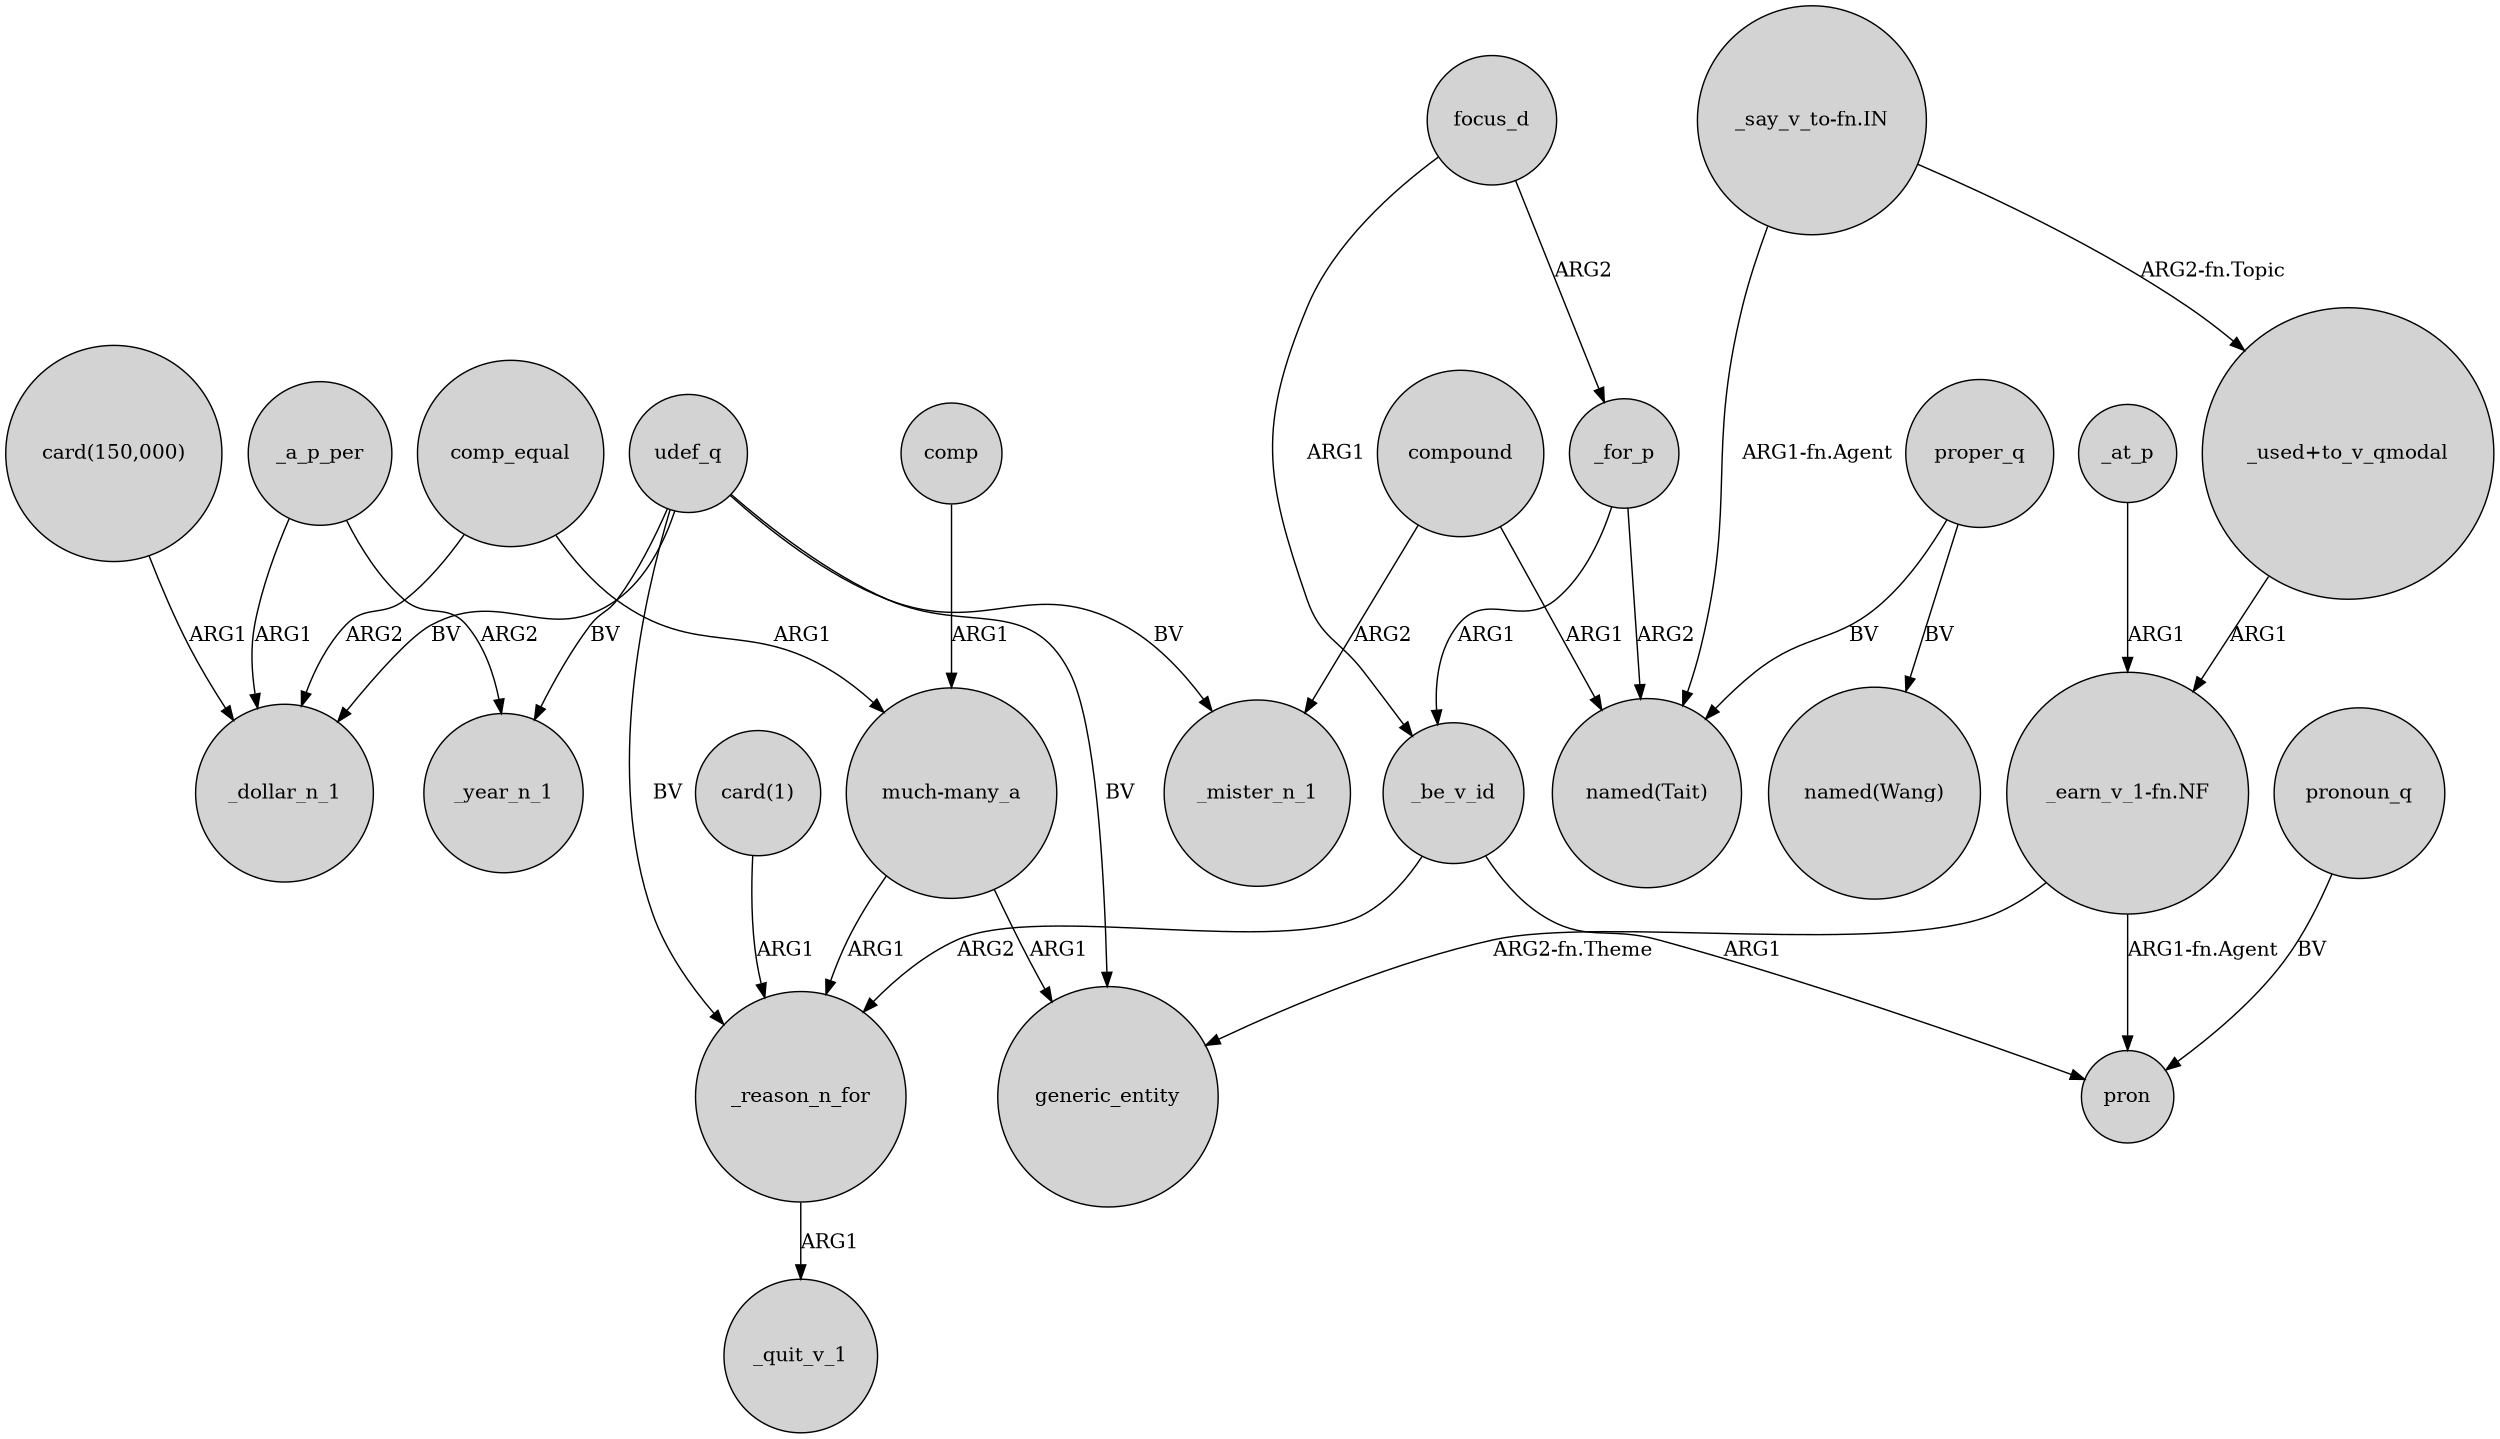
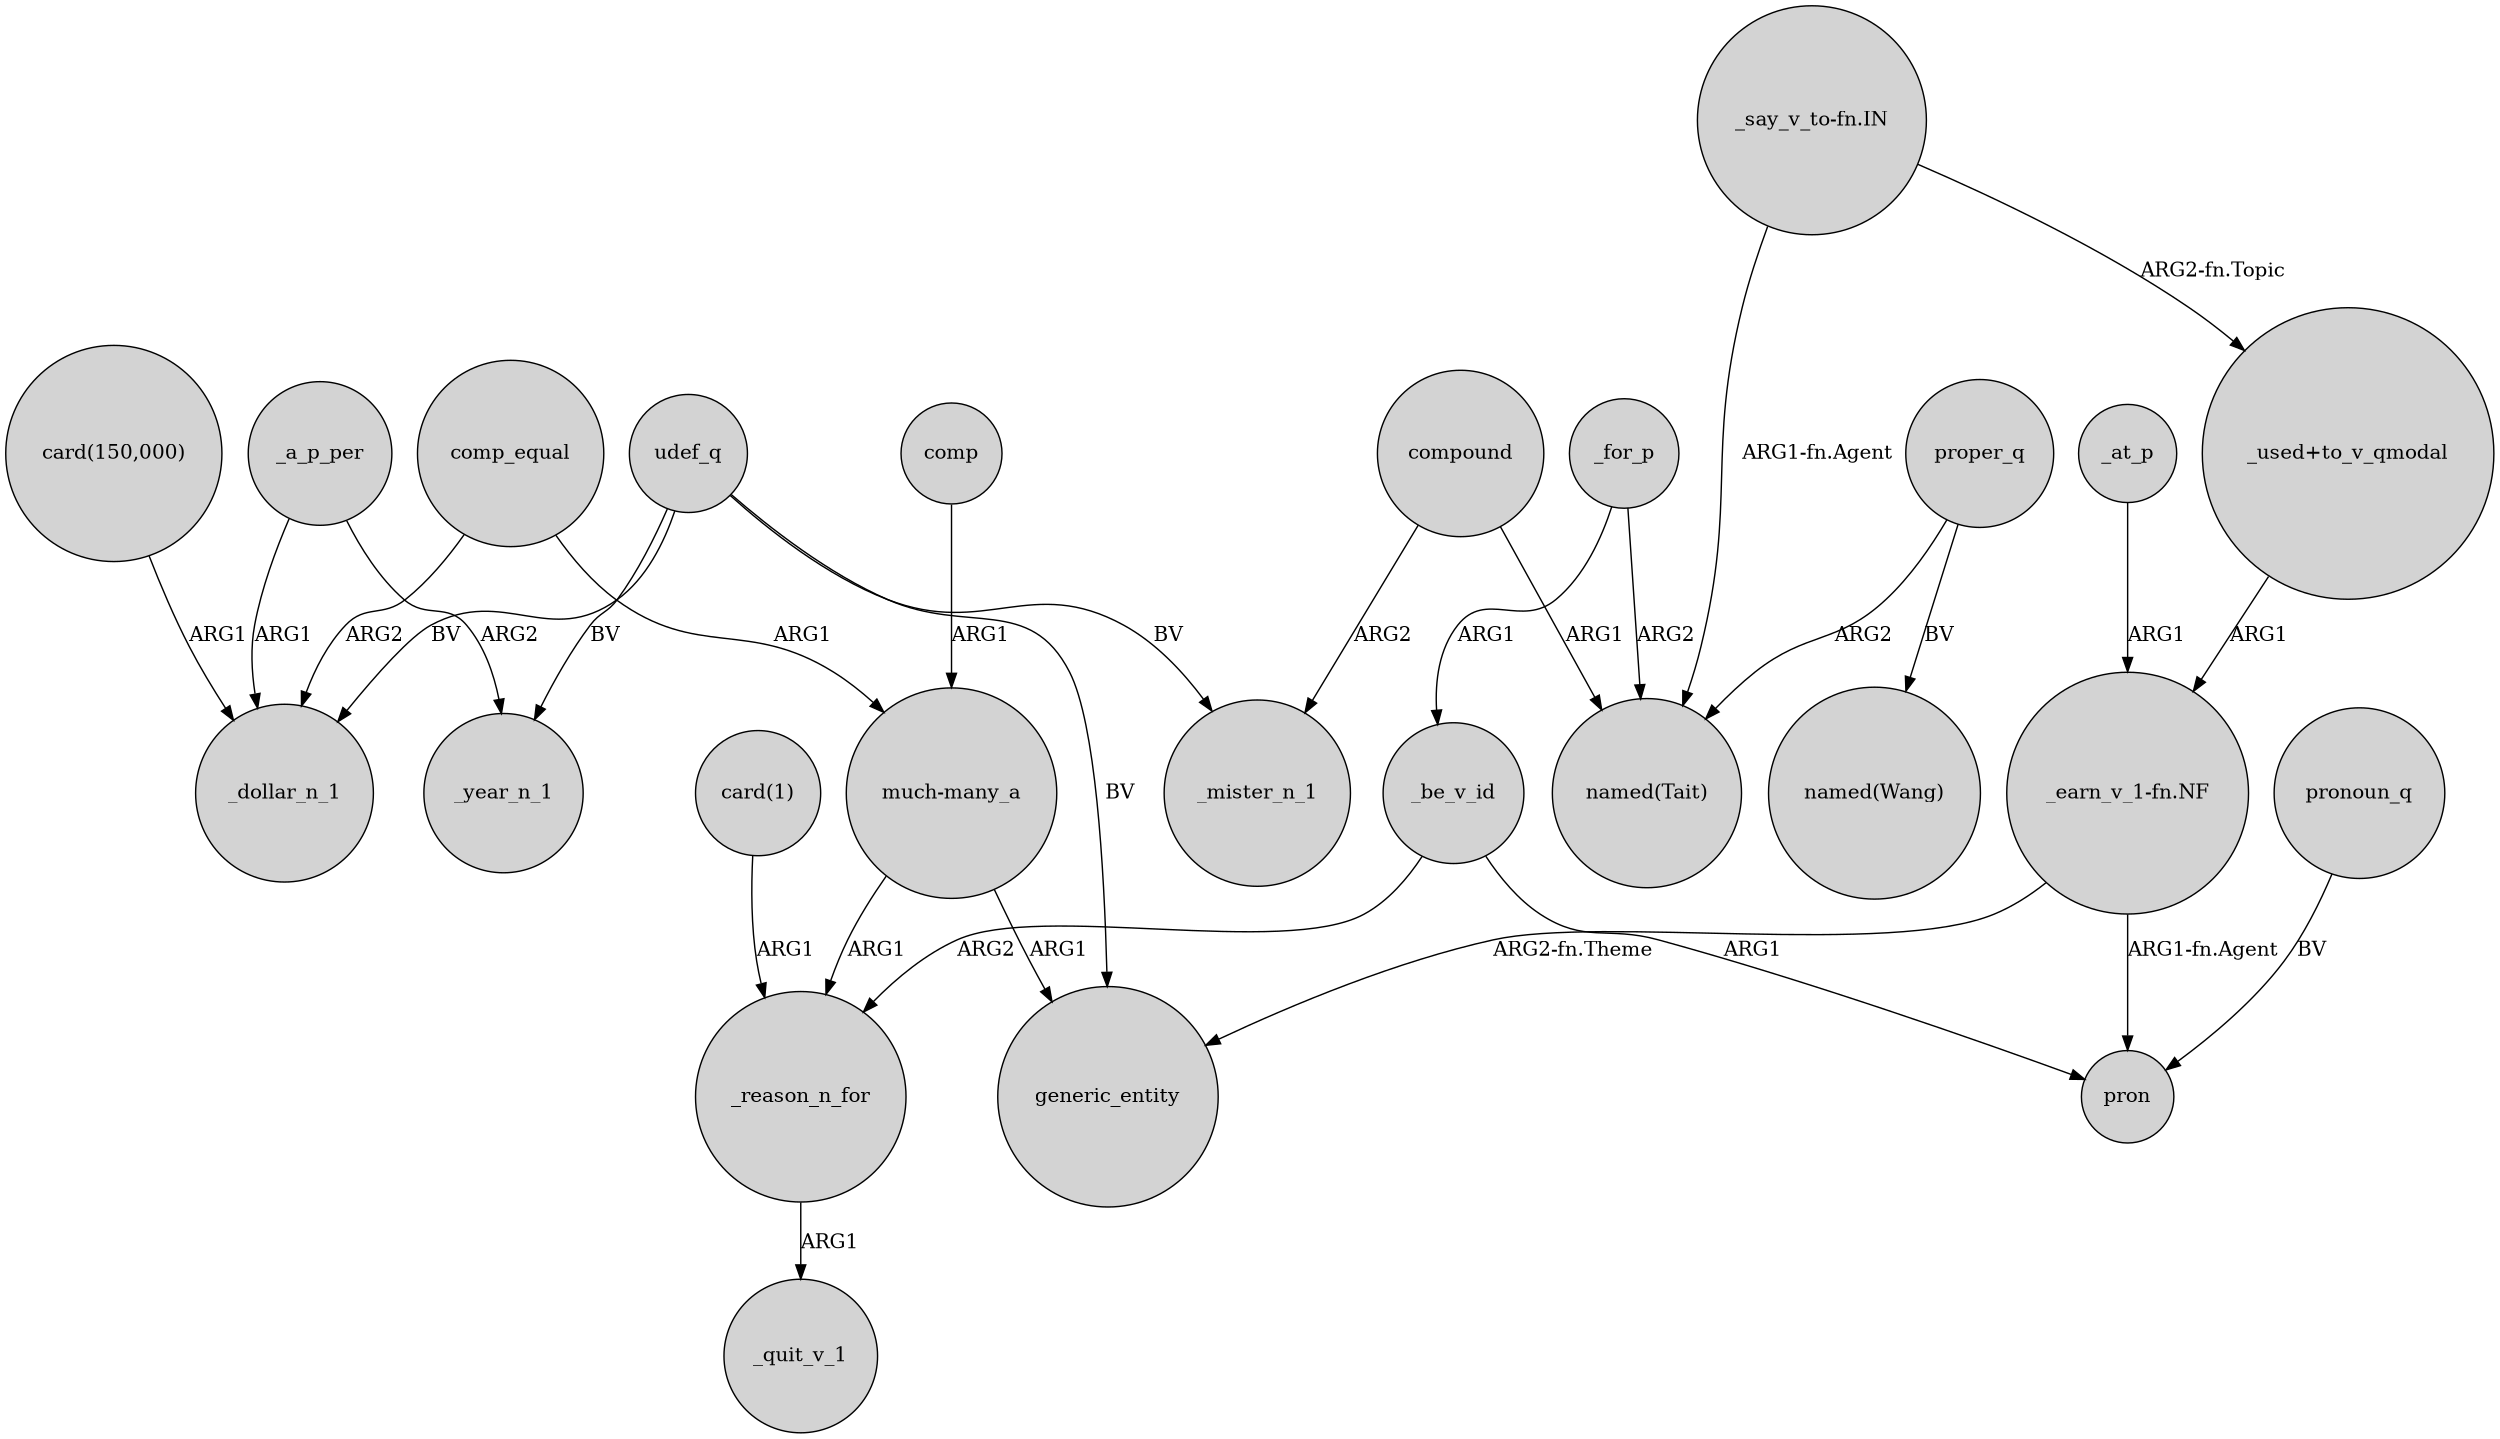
node "focus_d": removed
edge "proper_q" -> "named(Tait)": label "BV" -> "ARG2"
edge "udef_q" -> "_reason_n_for": removed, label "BV"
